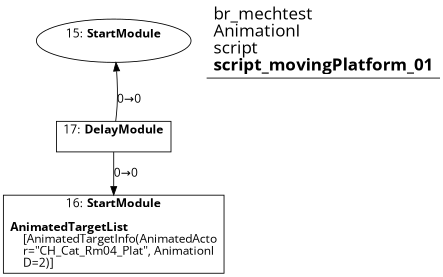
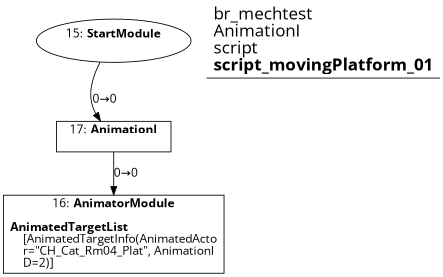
edge "17:" -> "15:": reversed
node "17:": text "DelayModule" -> "AnimationI"
node "16:": text "StartModule" -> "AnimatorModule"
